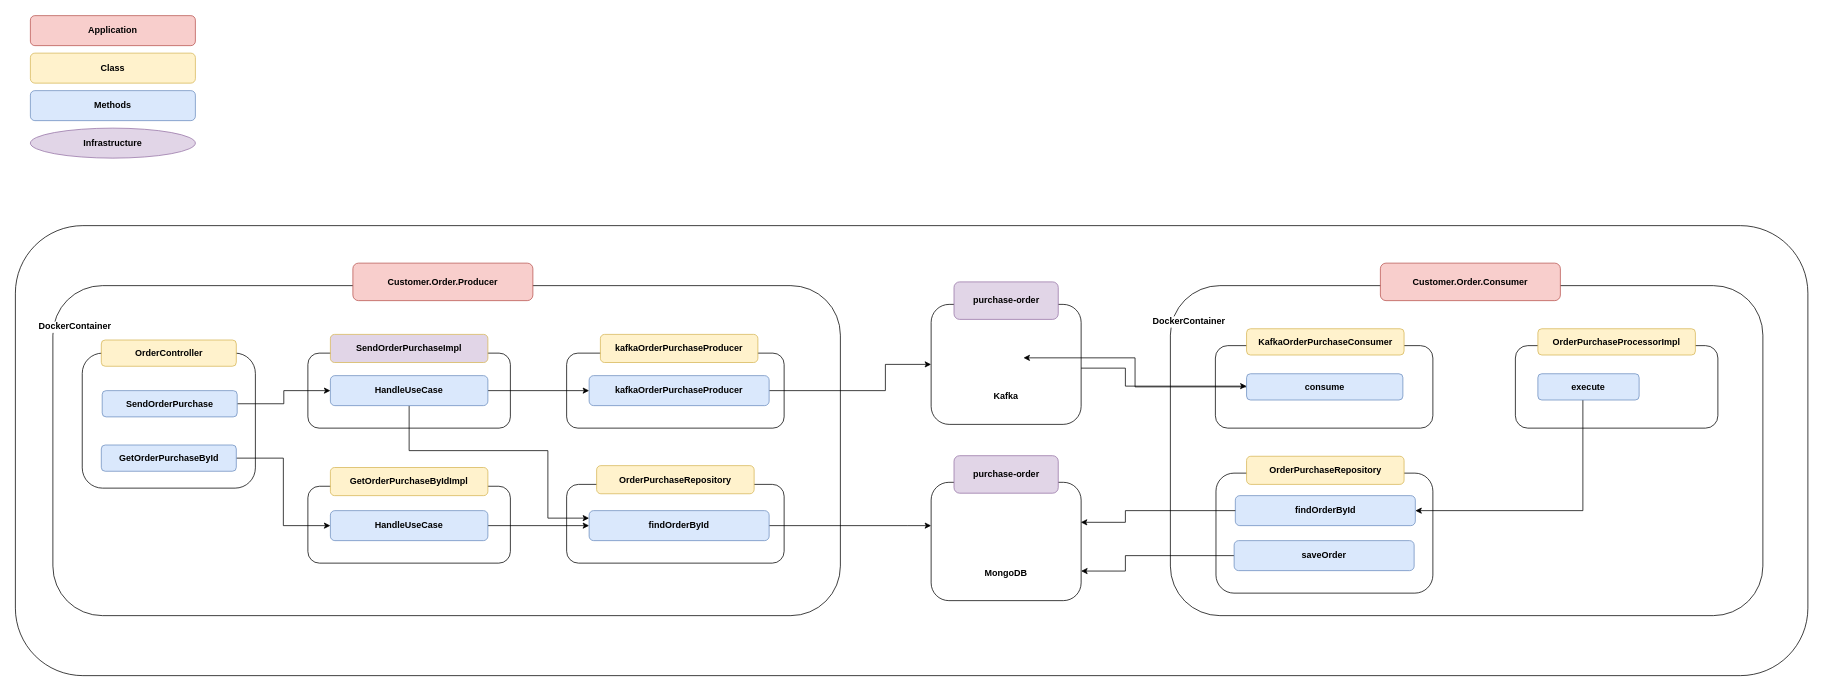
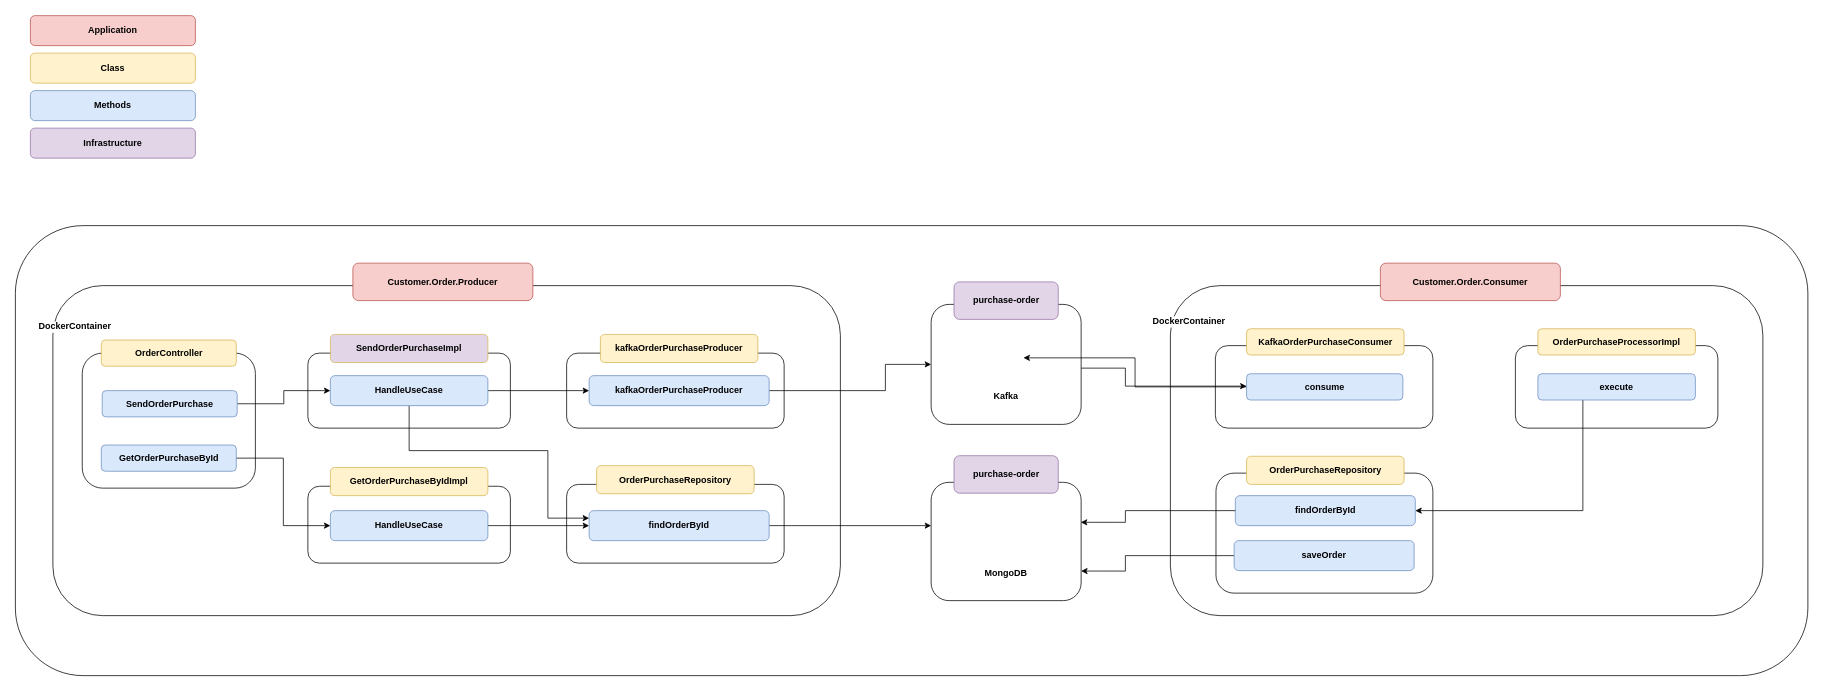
node "Infrastructure": shape ellipse -> rounded rectangle
node "execute": size 101x26 -> 158x26
